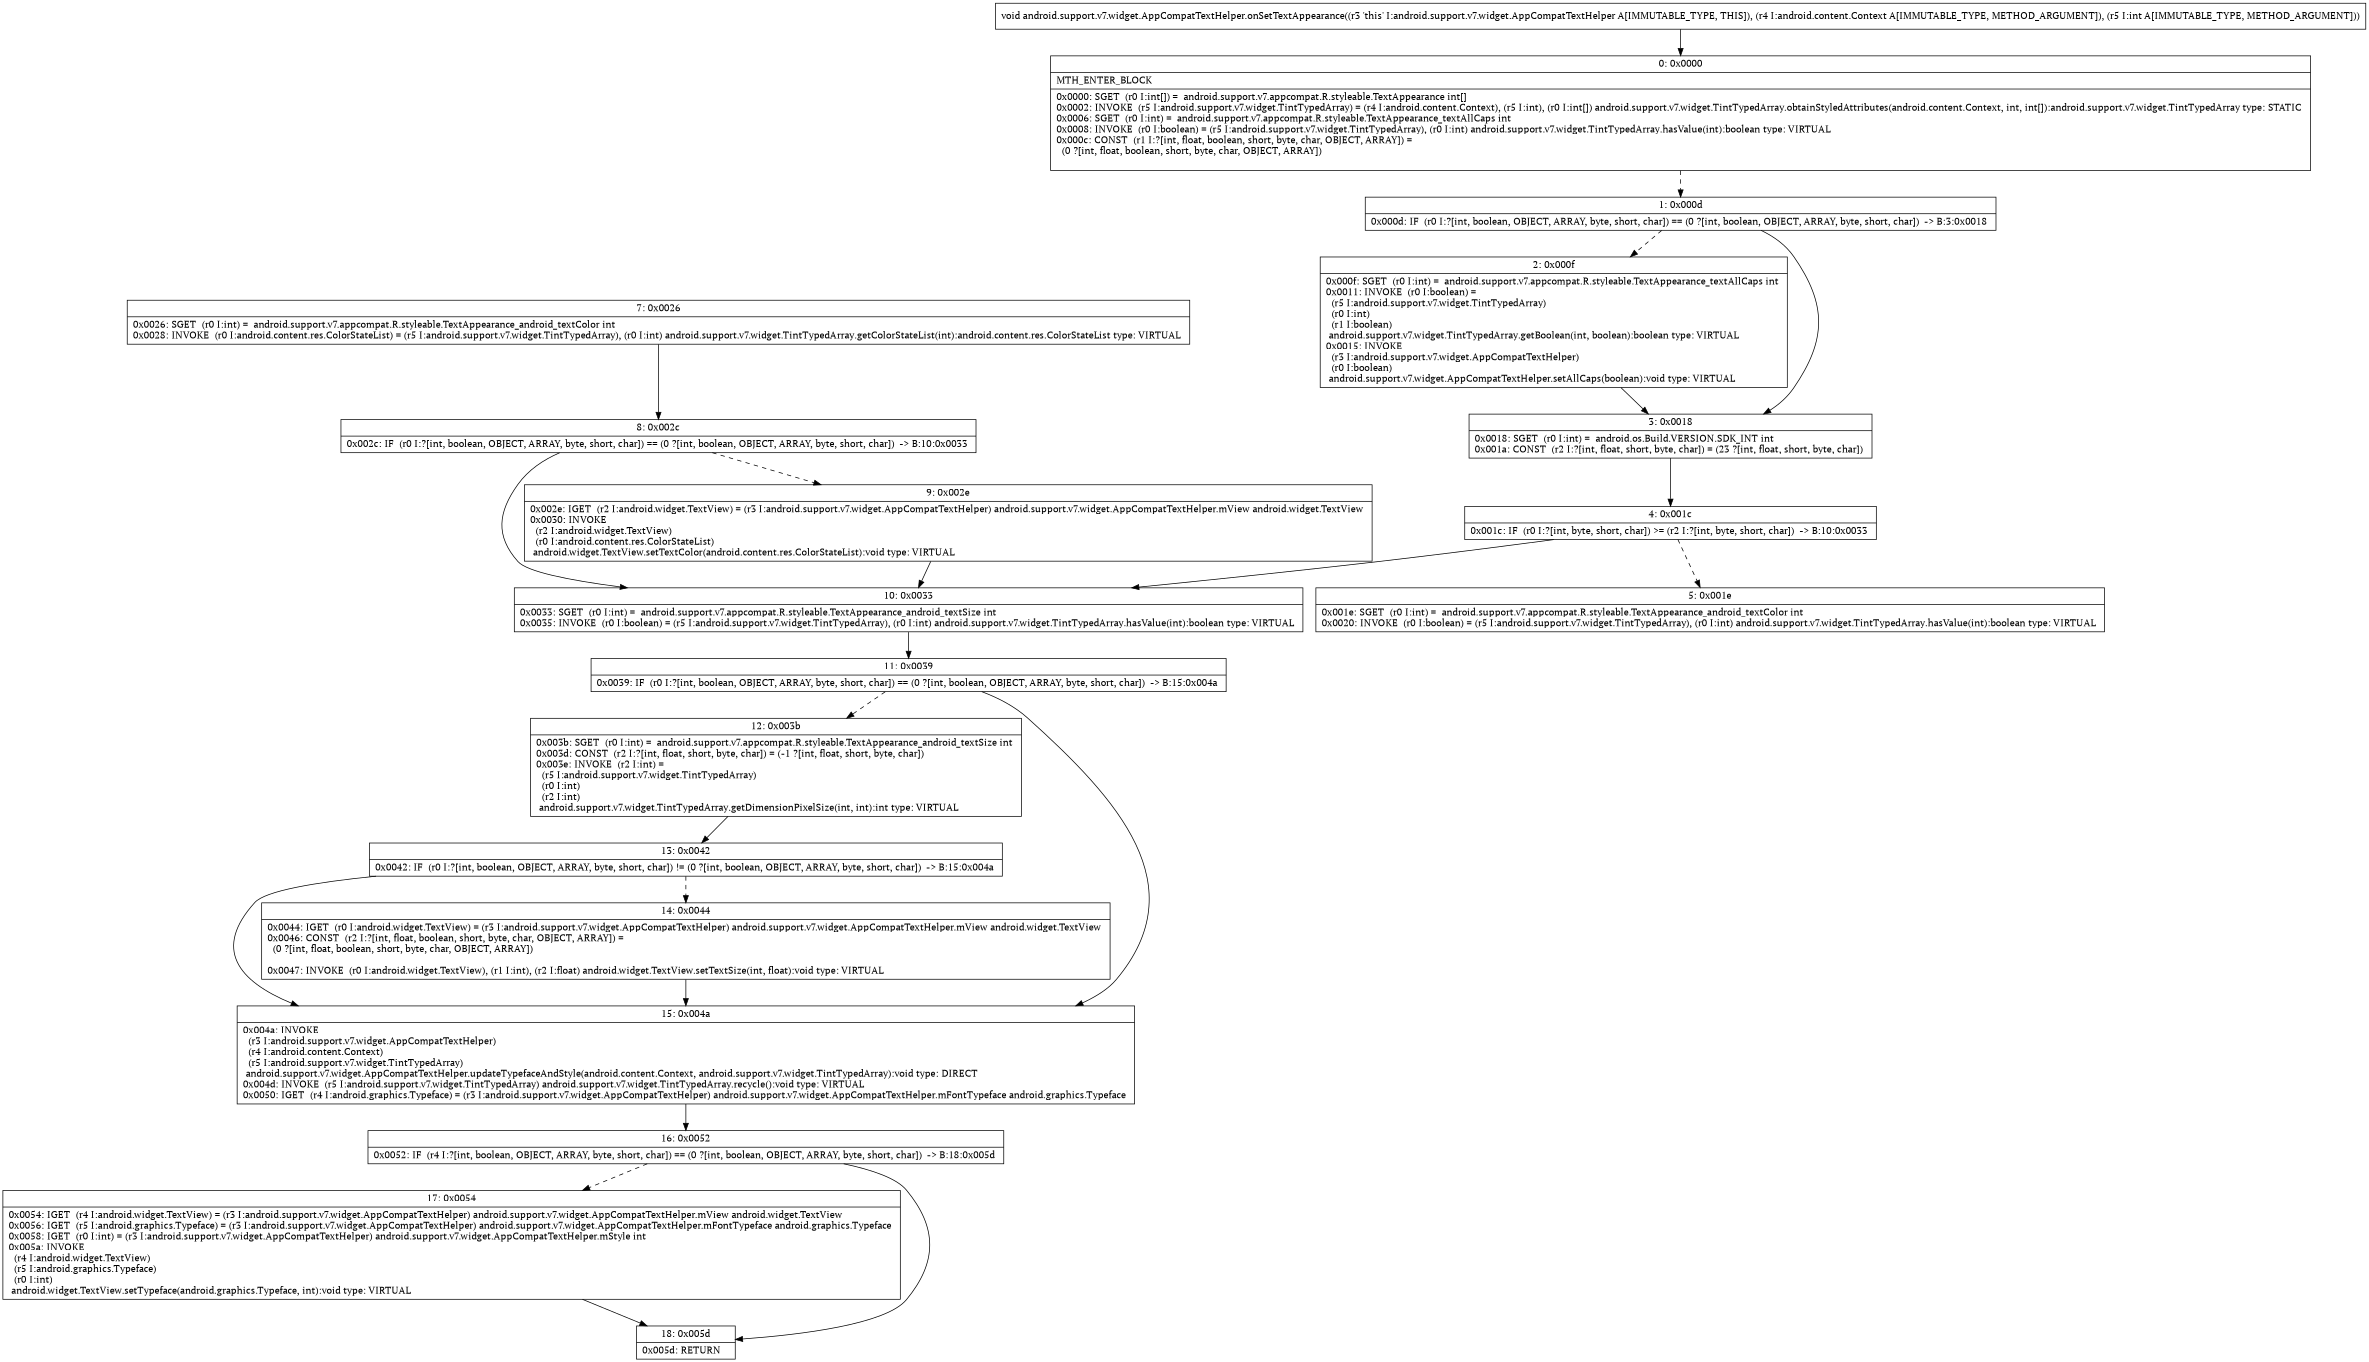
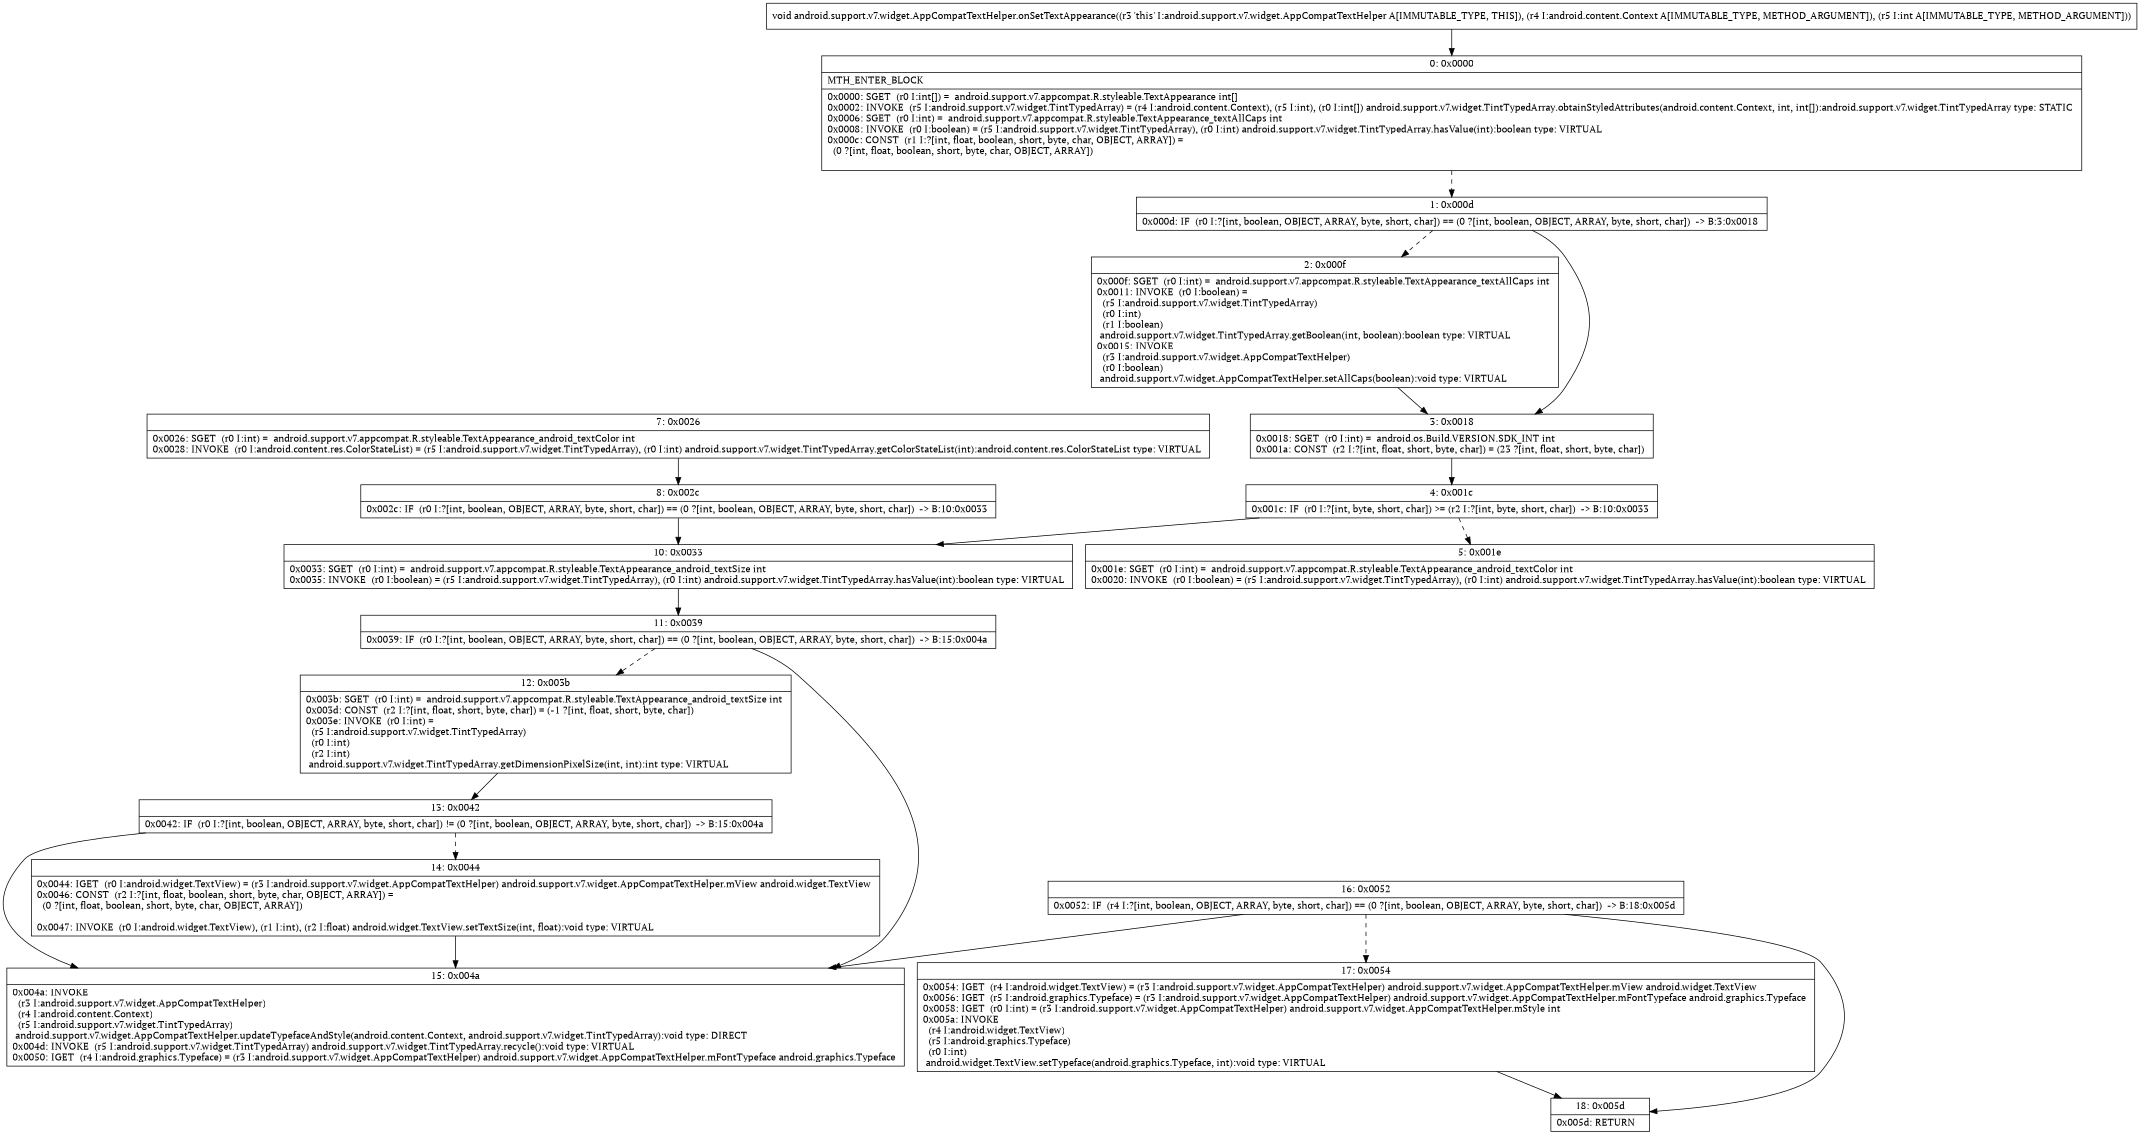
node "9: 0x002e": removed
node "12: 0x003b": text "0x003e: INVOKE  (r2 I:int) =" -> "0x003e: INVOKE  (r0 I:int) ="
edge "15: 0x004a" -> "16: 0x0052": reversed
